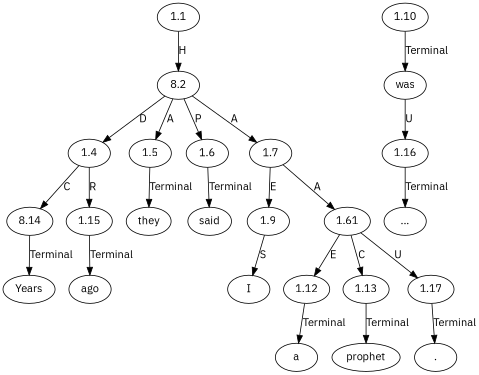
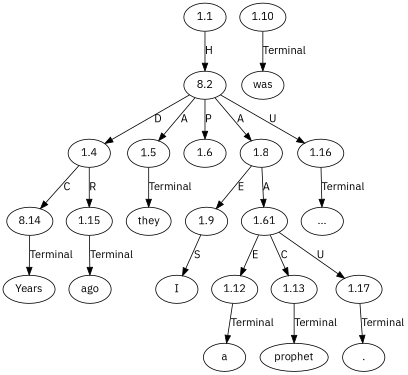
edge "was" -> "1.16": now "8.2" -> "1.16"
node "1.7": label "1.7" -> "1.8"
node "said": removed
